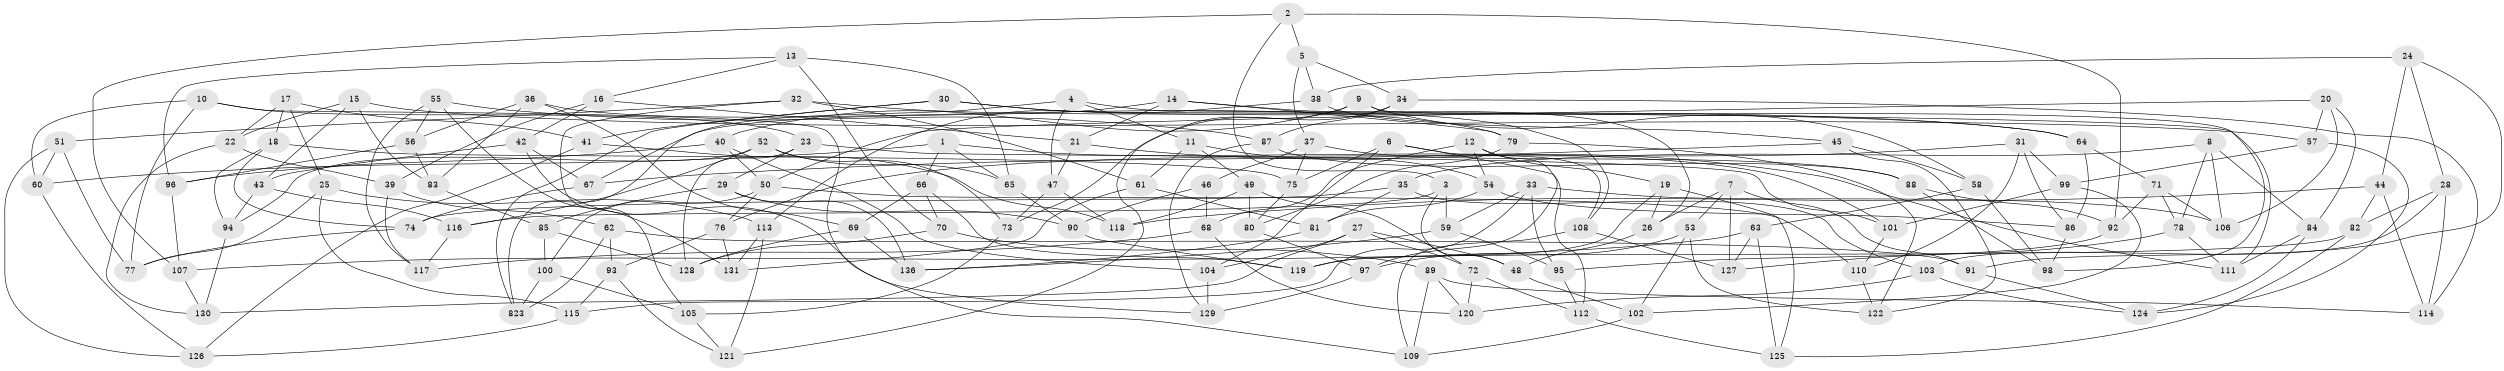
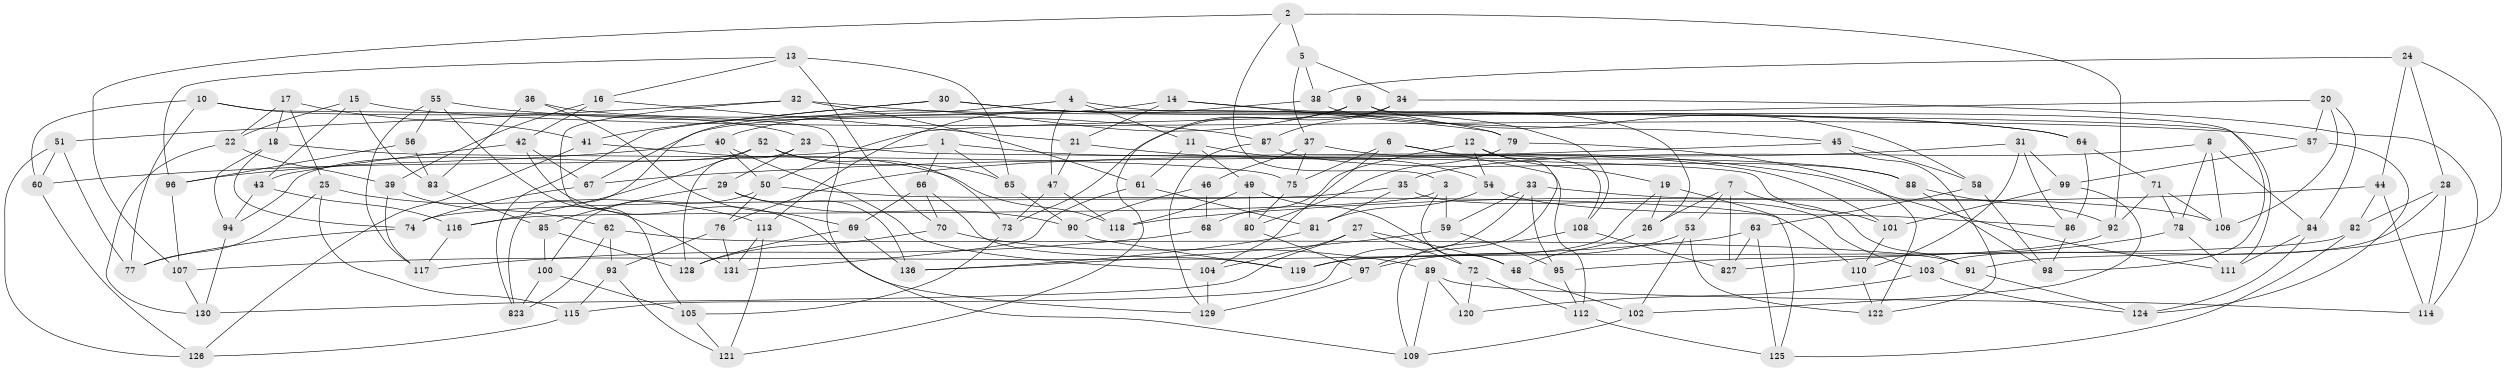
edge "36" -- "56": removed
node "127": label "127" -> "827"
edge "68" -- "120": removed
